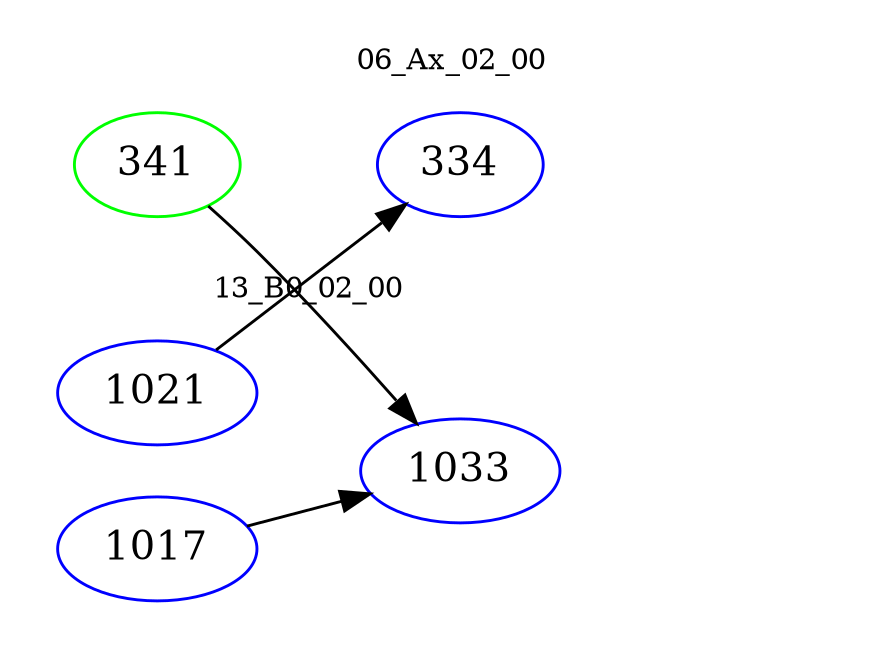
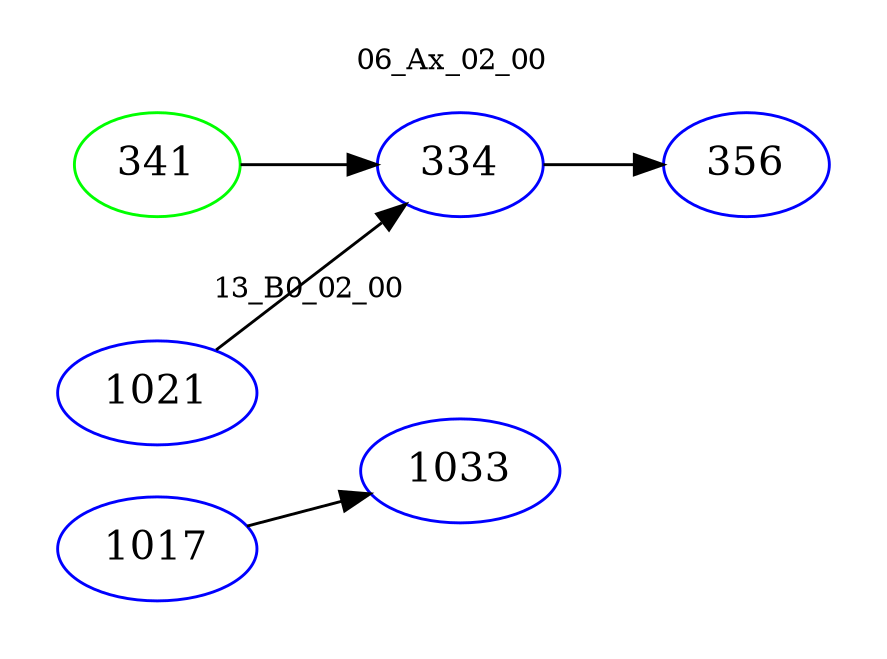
node "356": added
edge "341" -> "1033": now "341" -> "334"
